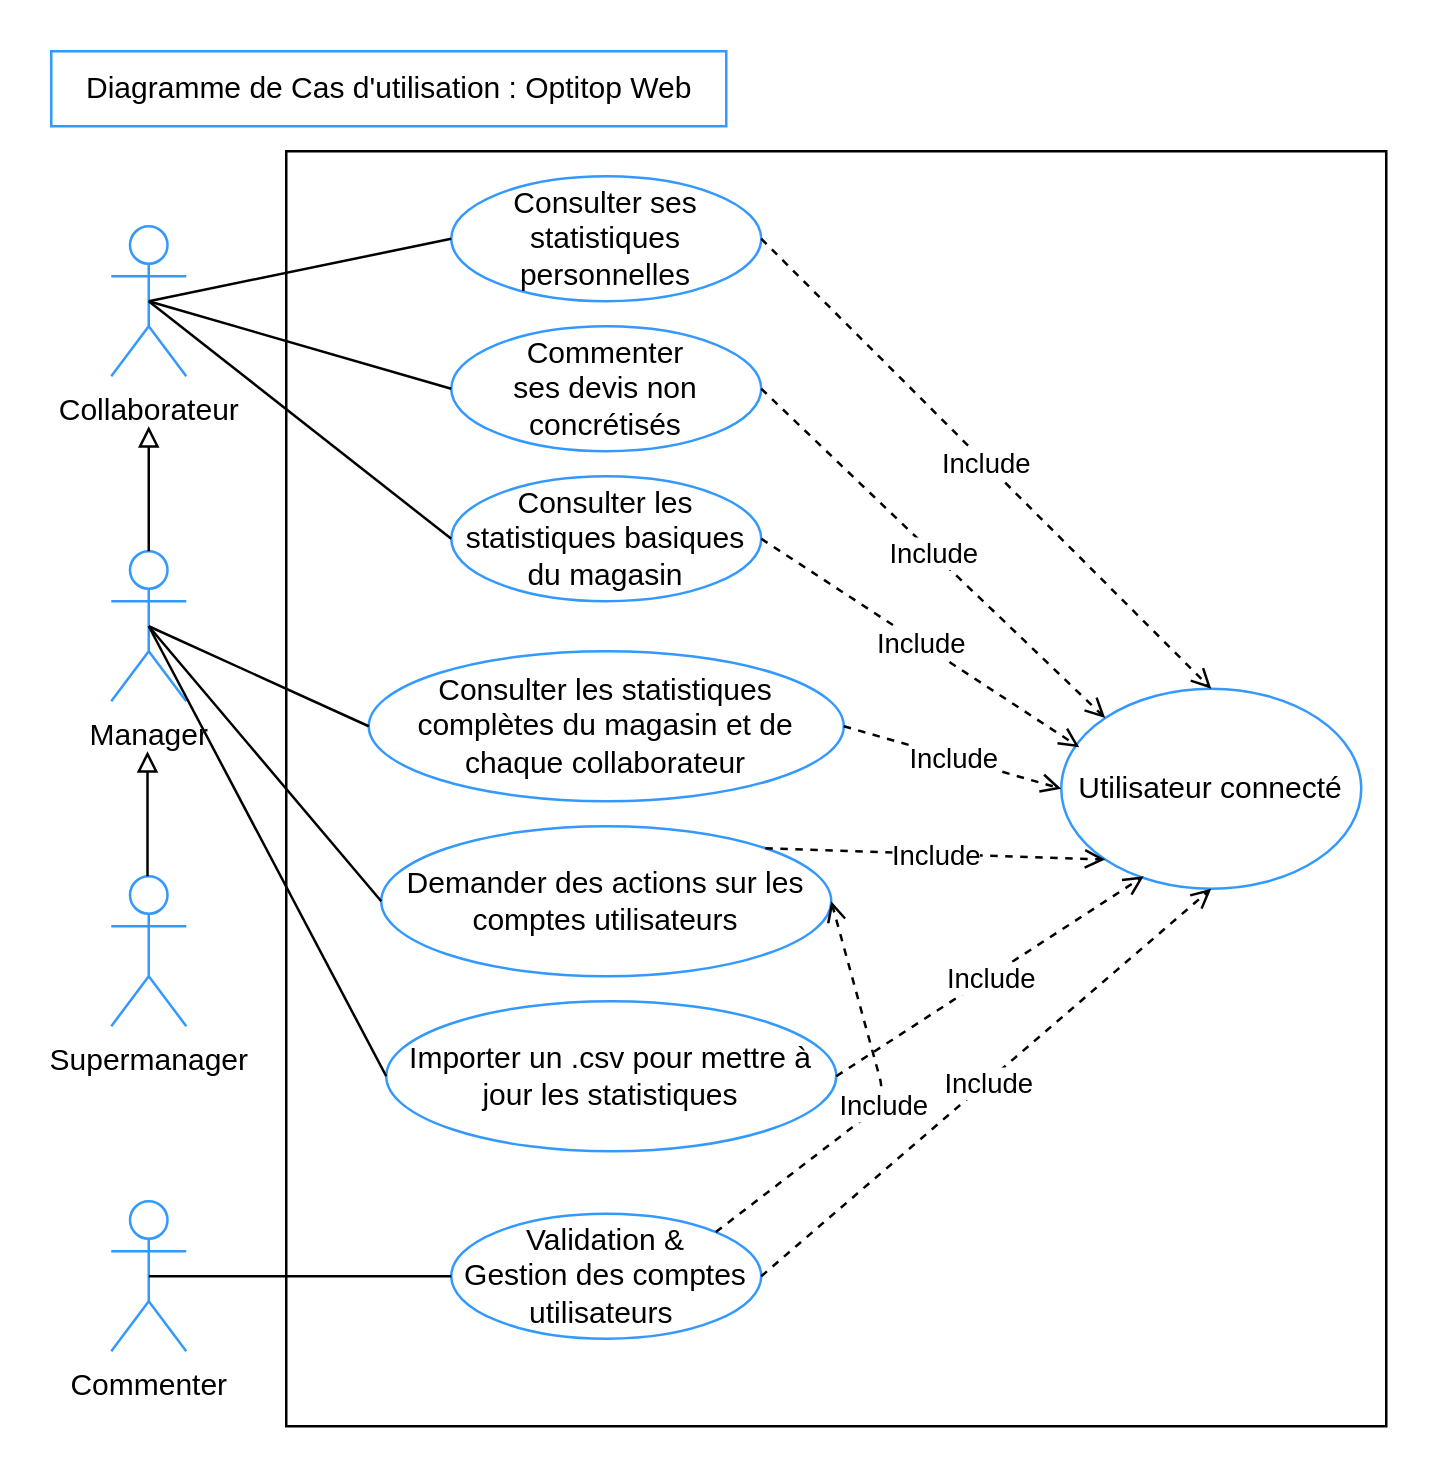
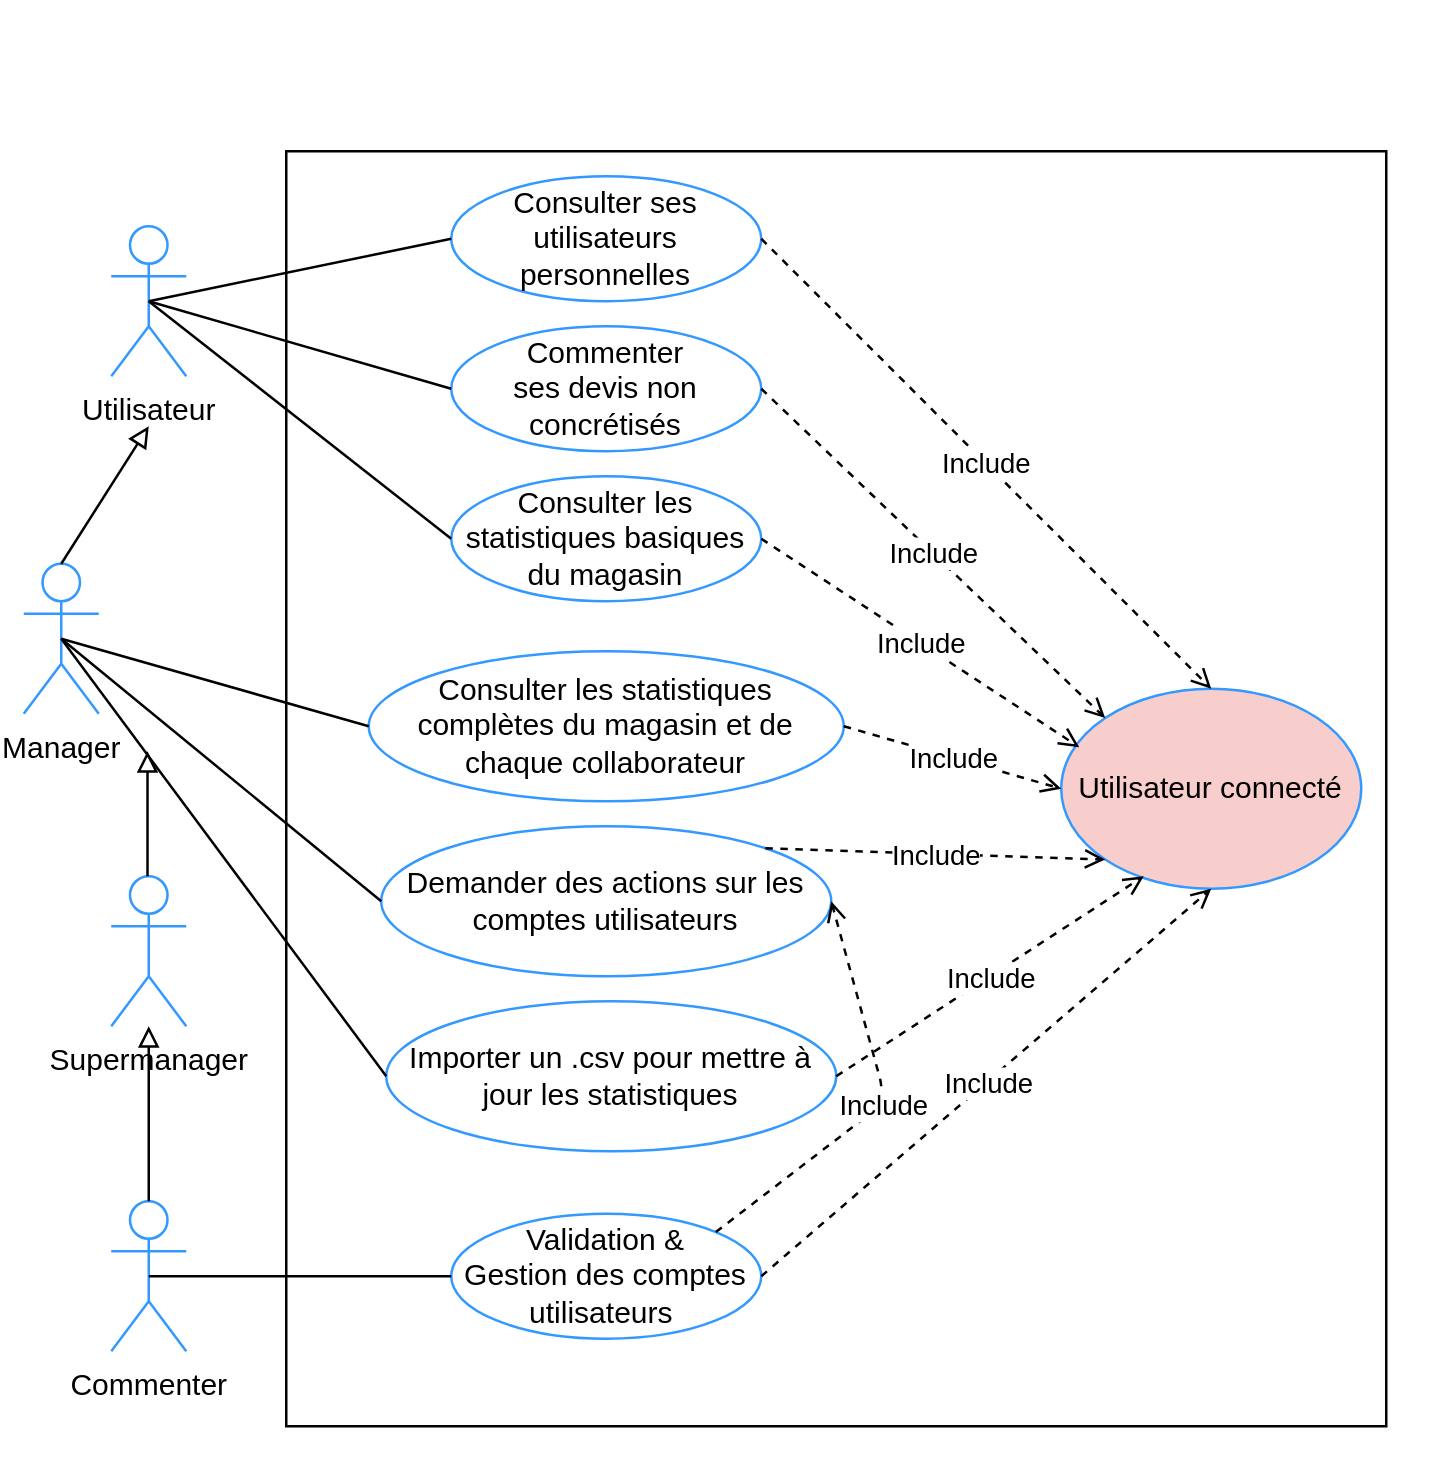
node "Diagramme de Cas d'utilisation : Optitop Web": removed
node "Consulter ses statistiques personnelles": label "Consulter ses statistiques personnelles" -> "Consulter ses utilisateurs personnelles"
node "Collaborateur": label "Collaborateur" -> "Utilisateur"
node "Manager": moved (149, 626) -> (61, 639)
node "Utilisateur connecté": fillcolor #ffffff -> #f8cecc
edge "Commenter" -> "Supermanager": added
